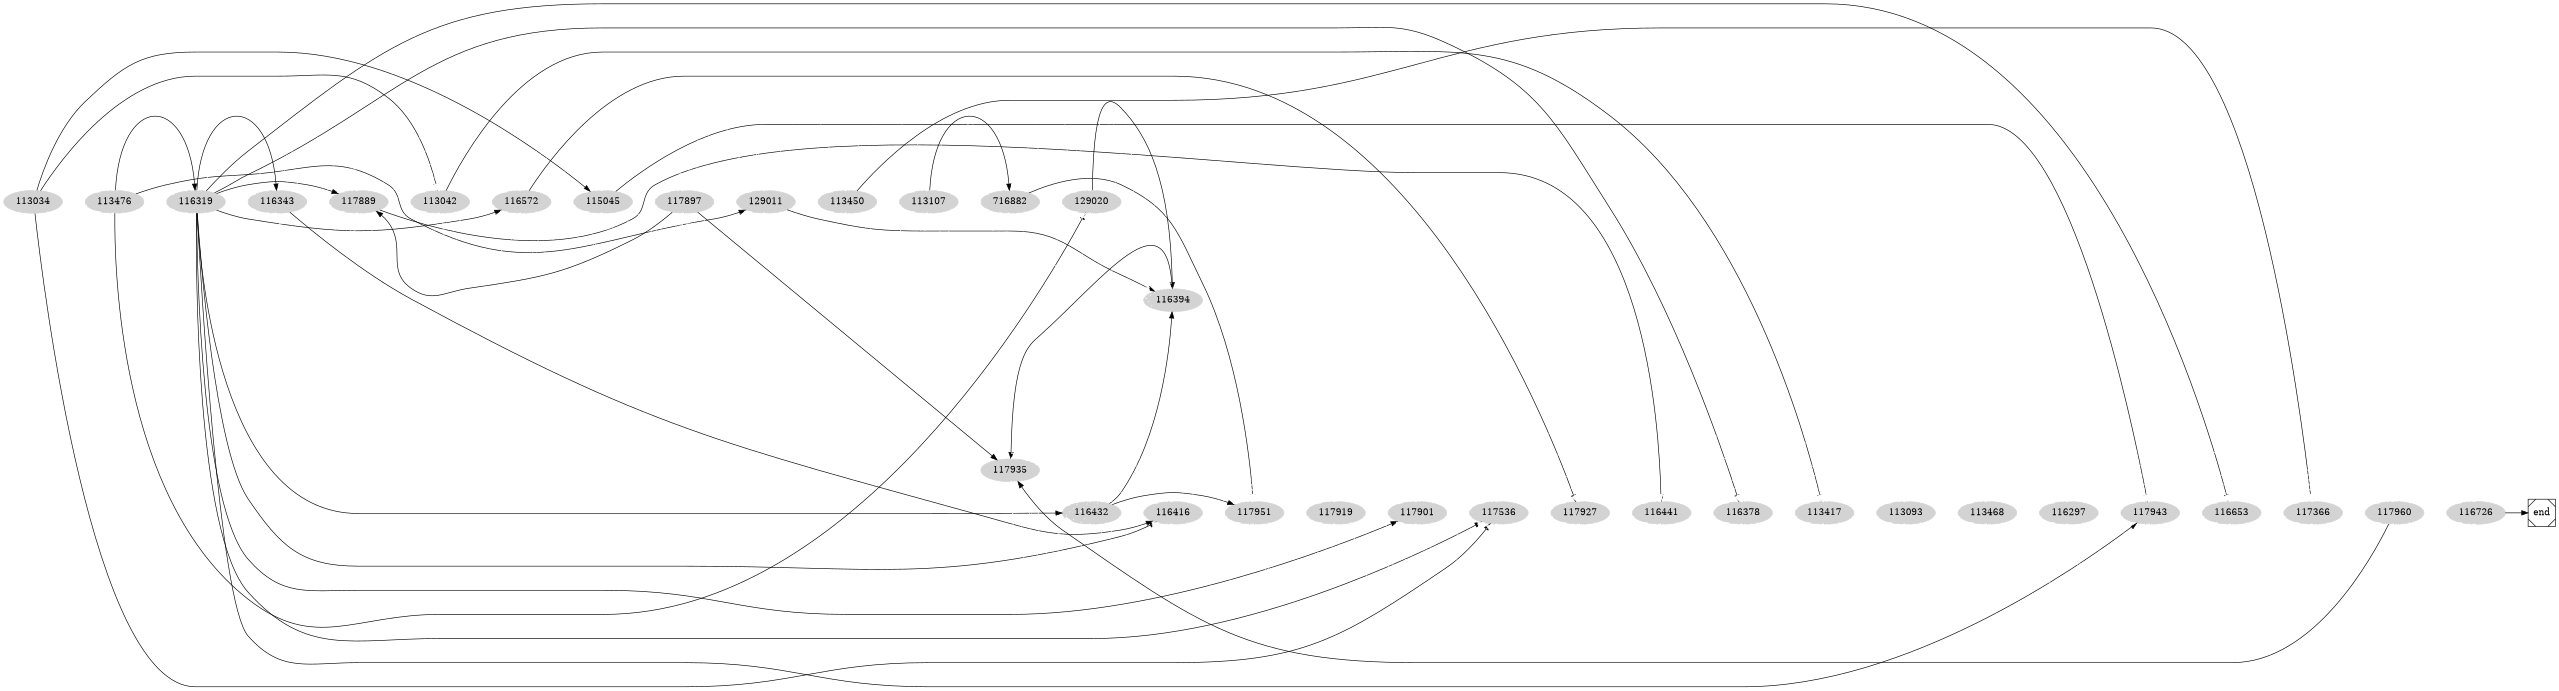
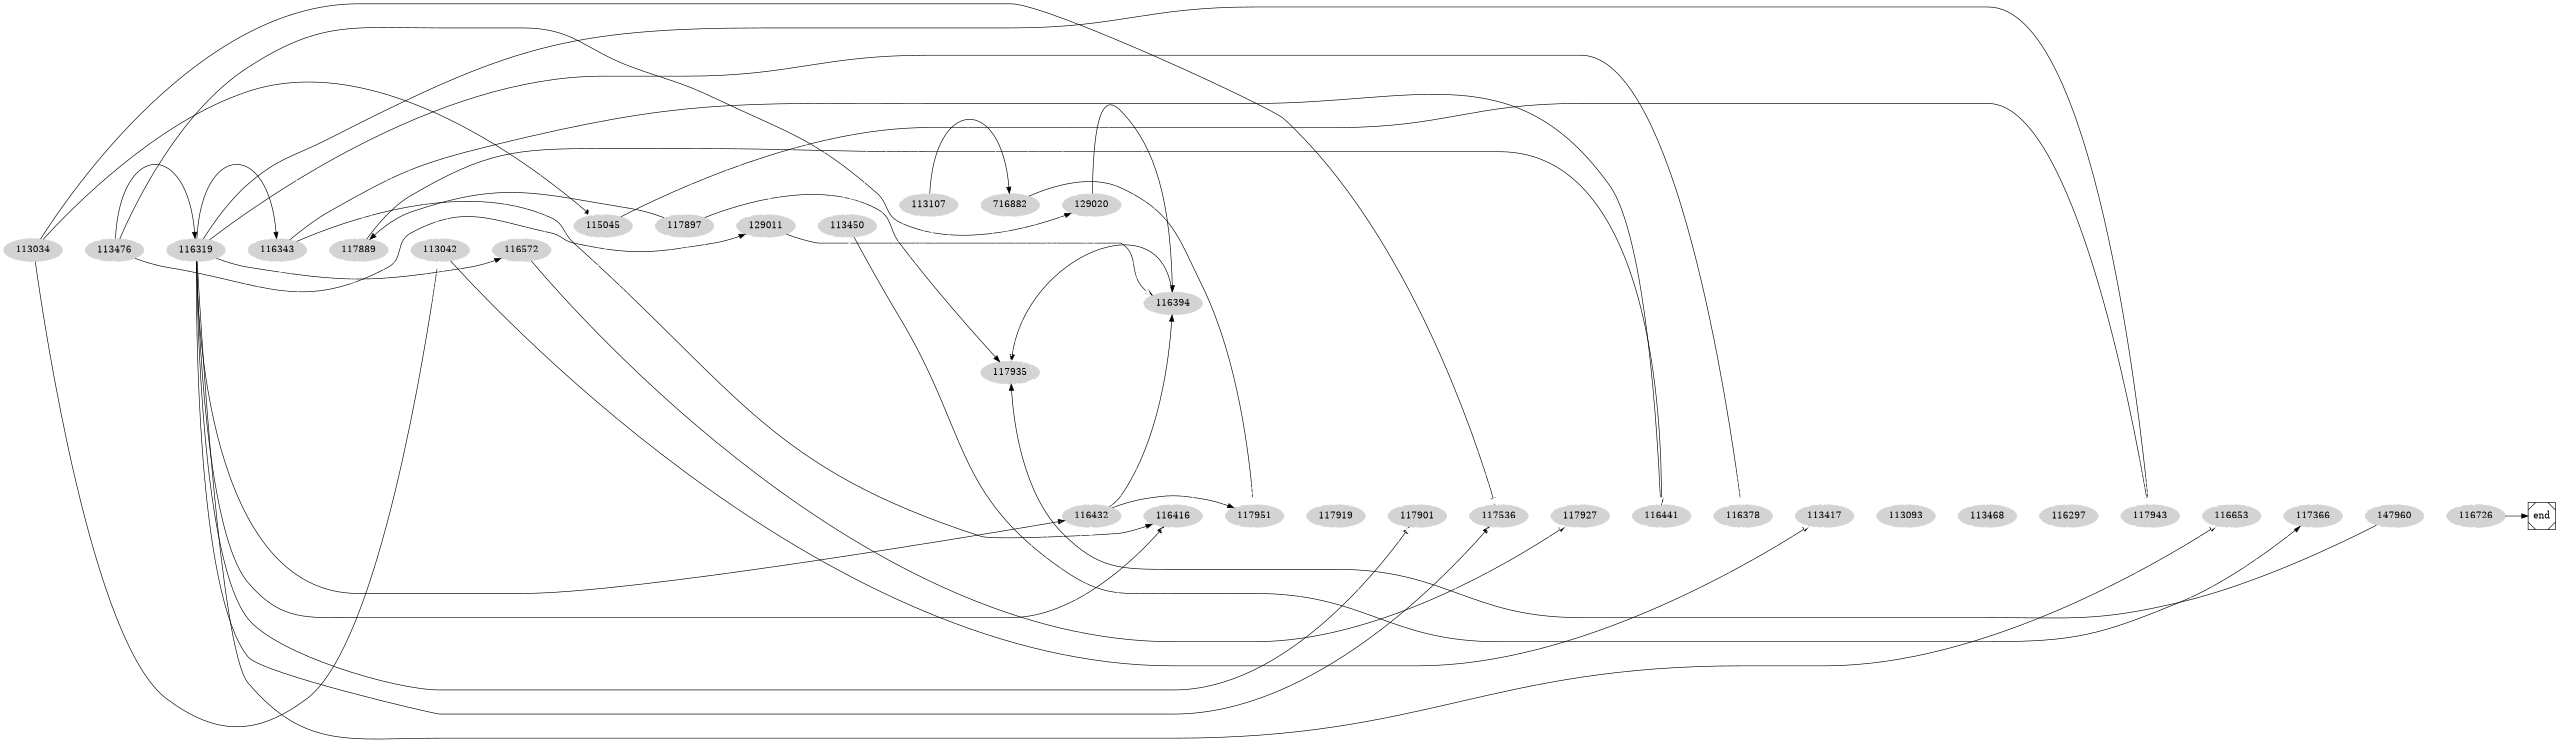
edge "116343" -> "116441": added
edge "116319" -> "117889": removed
node "117960": label "117960" -> "147960"
